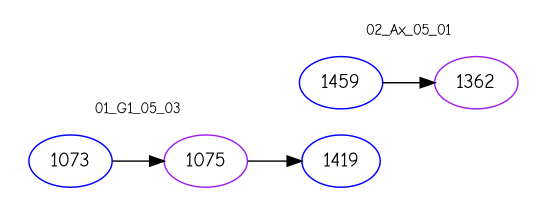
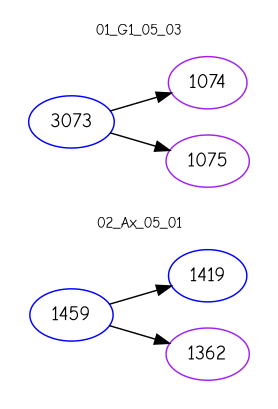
node "1074": added
node "1073": label "1073" -> "3073"
edge "1075" -> "1419": now "1459" -> "1419"
